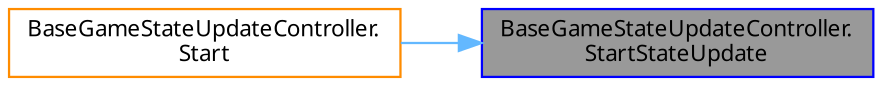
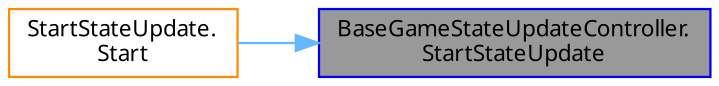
node "BaseGameStateUpdateController. Start": label "BaseGameStateUpdateController. Start" -> "StartStateUpdate. Start"
